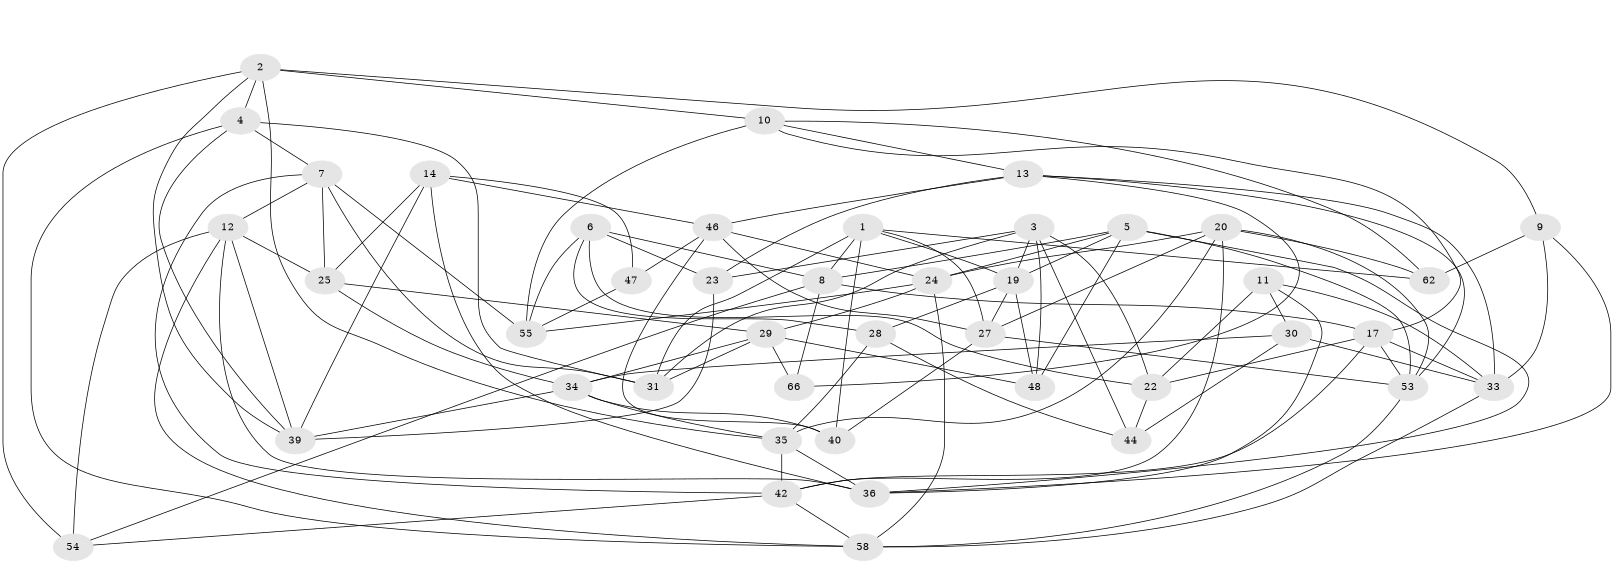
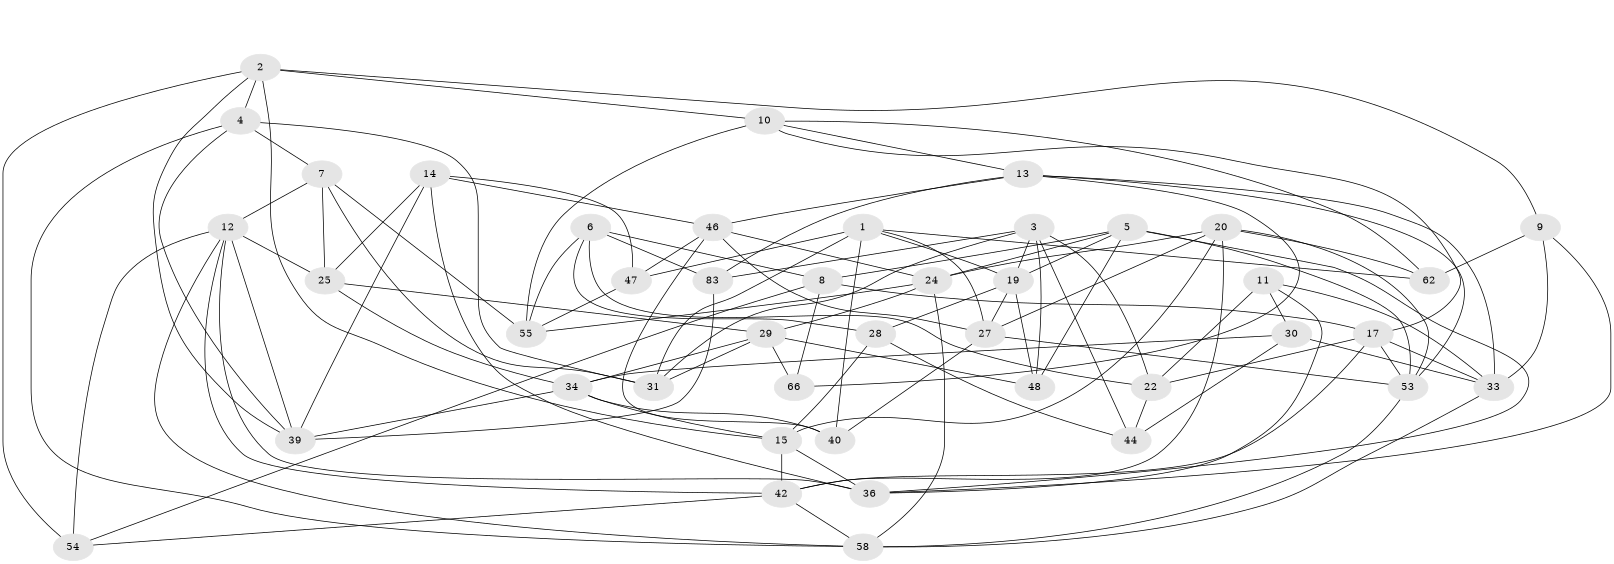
edge "1" -- "8": now "1" -- "47"
node "23": label "23" -> "83"
node "35": label "35" -> "15"
edge "7" -- "42": now "12" -- "42"
